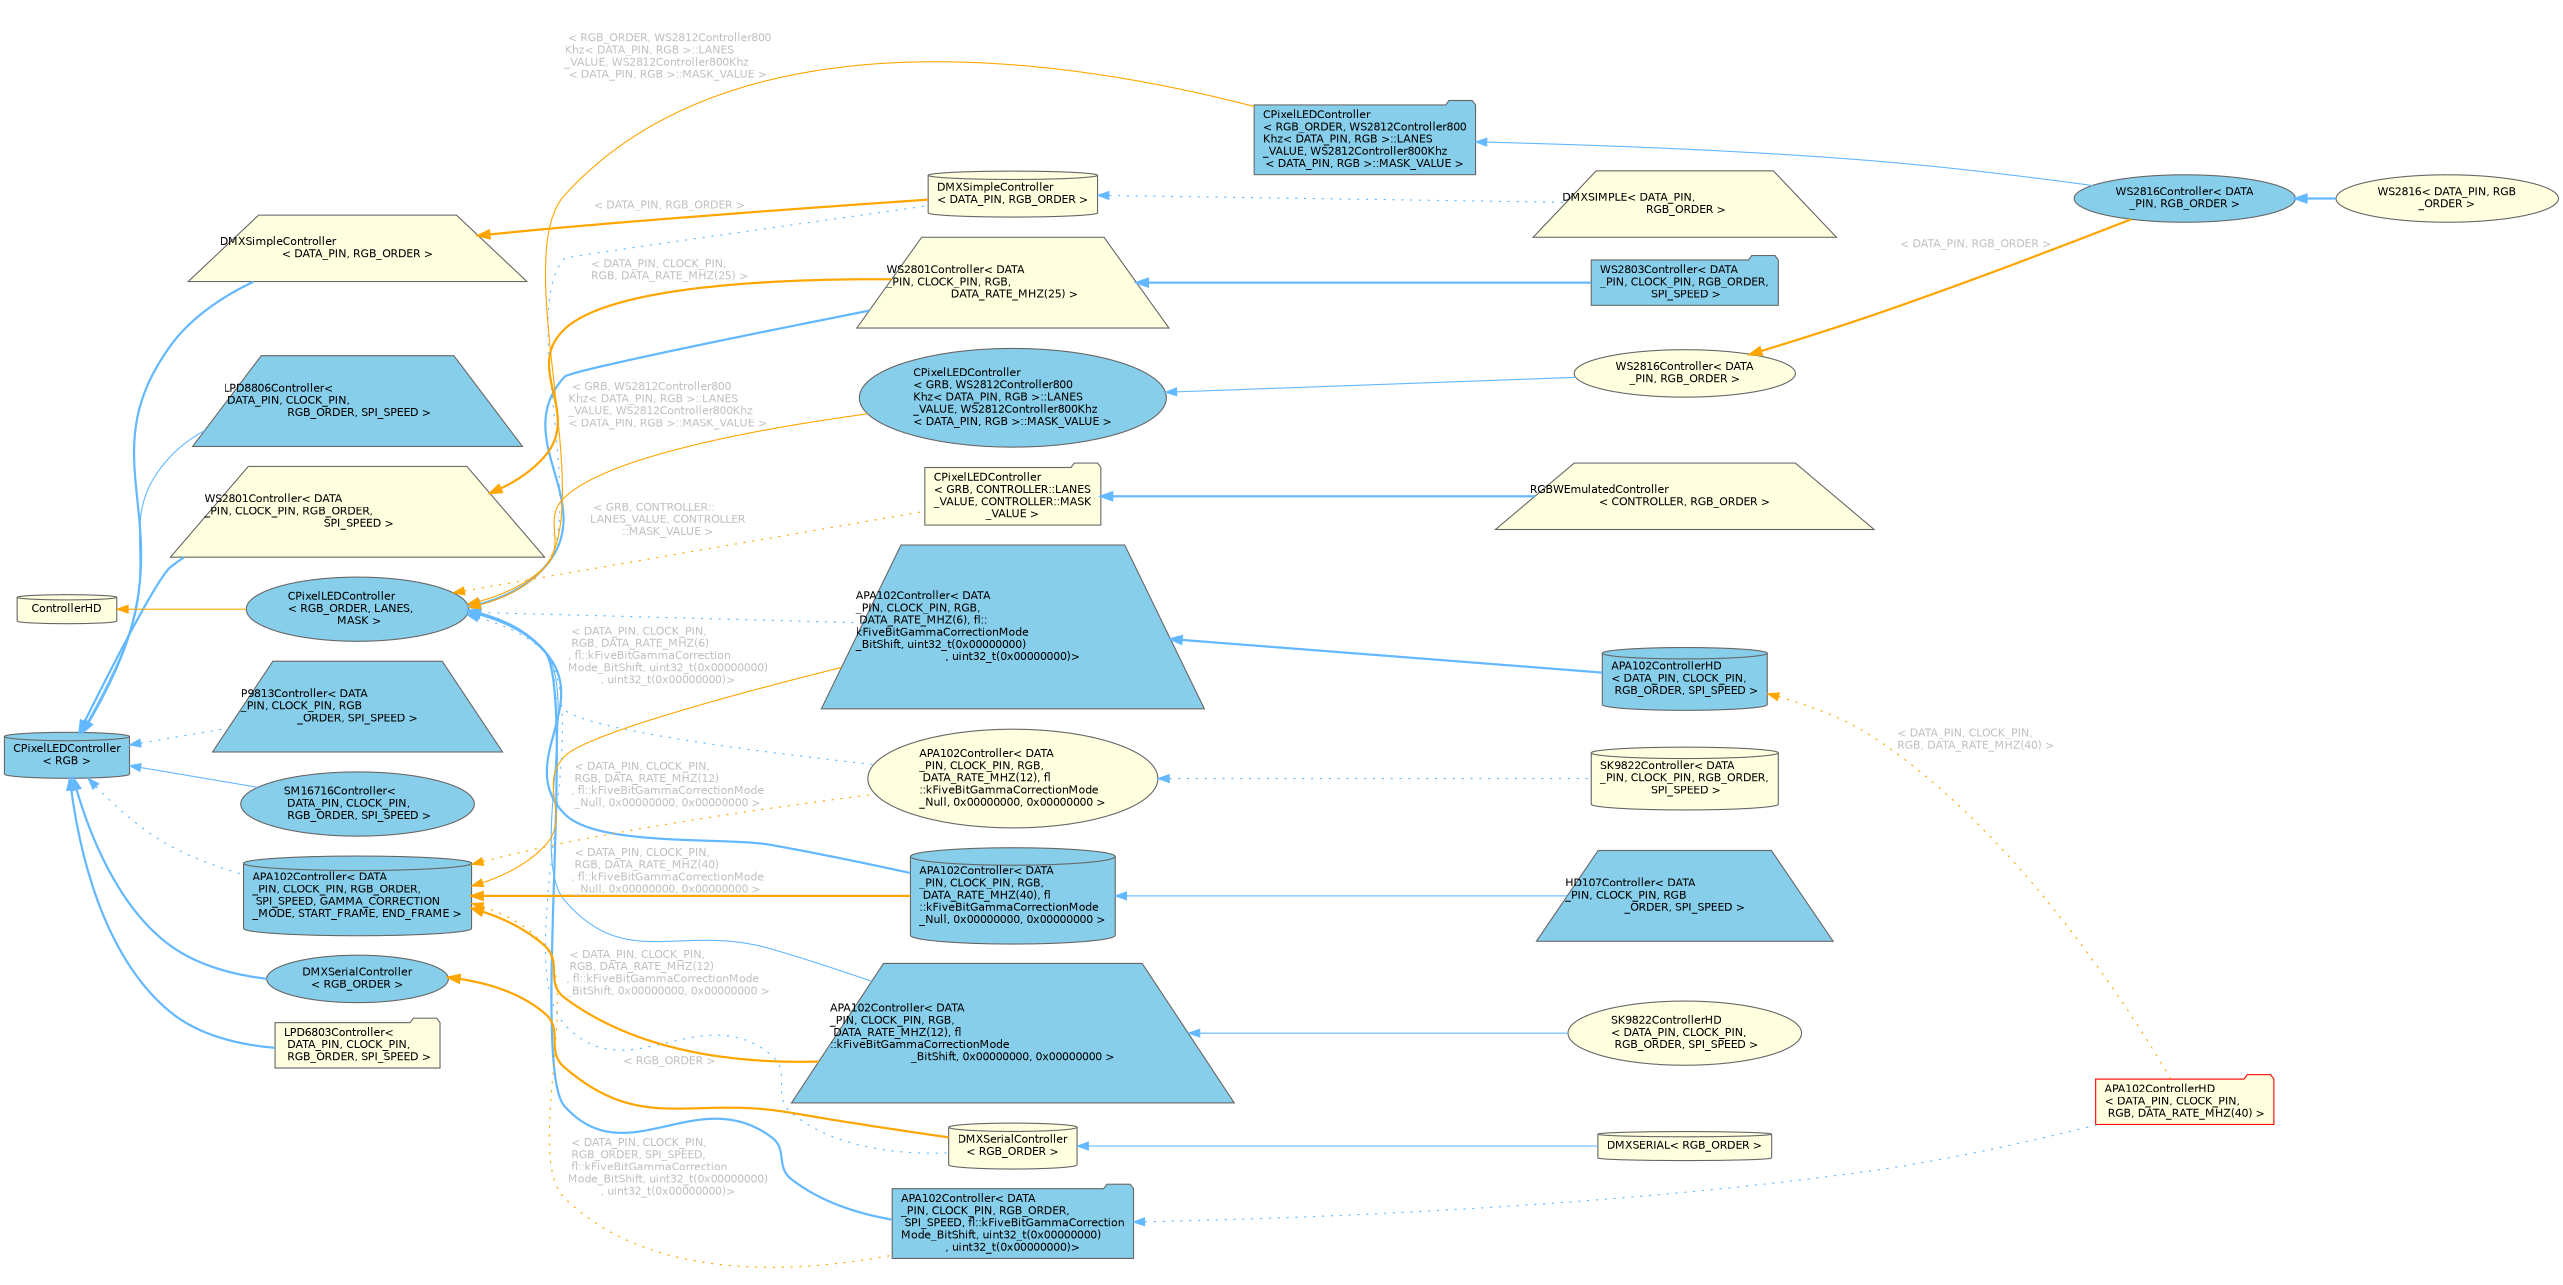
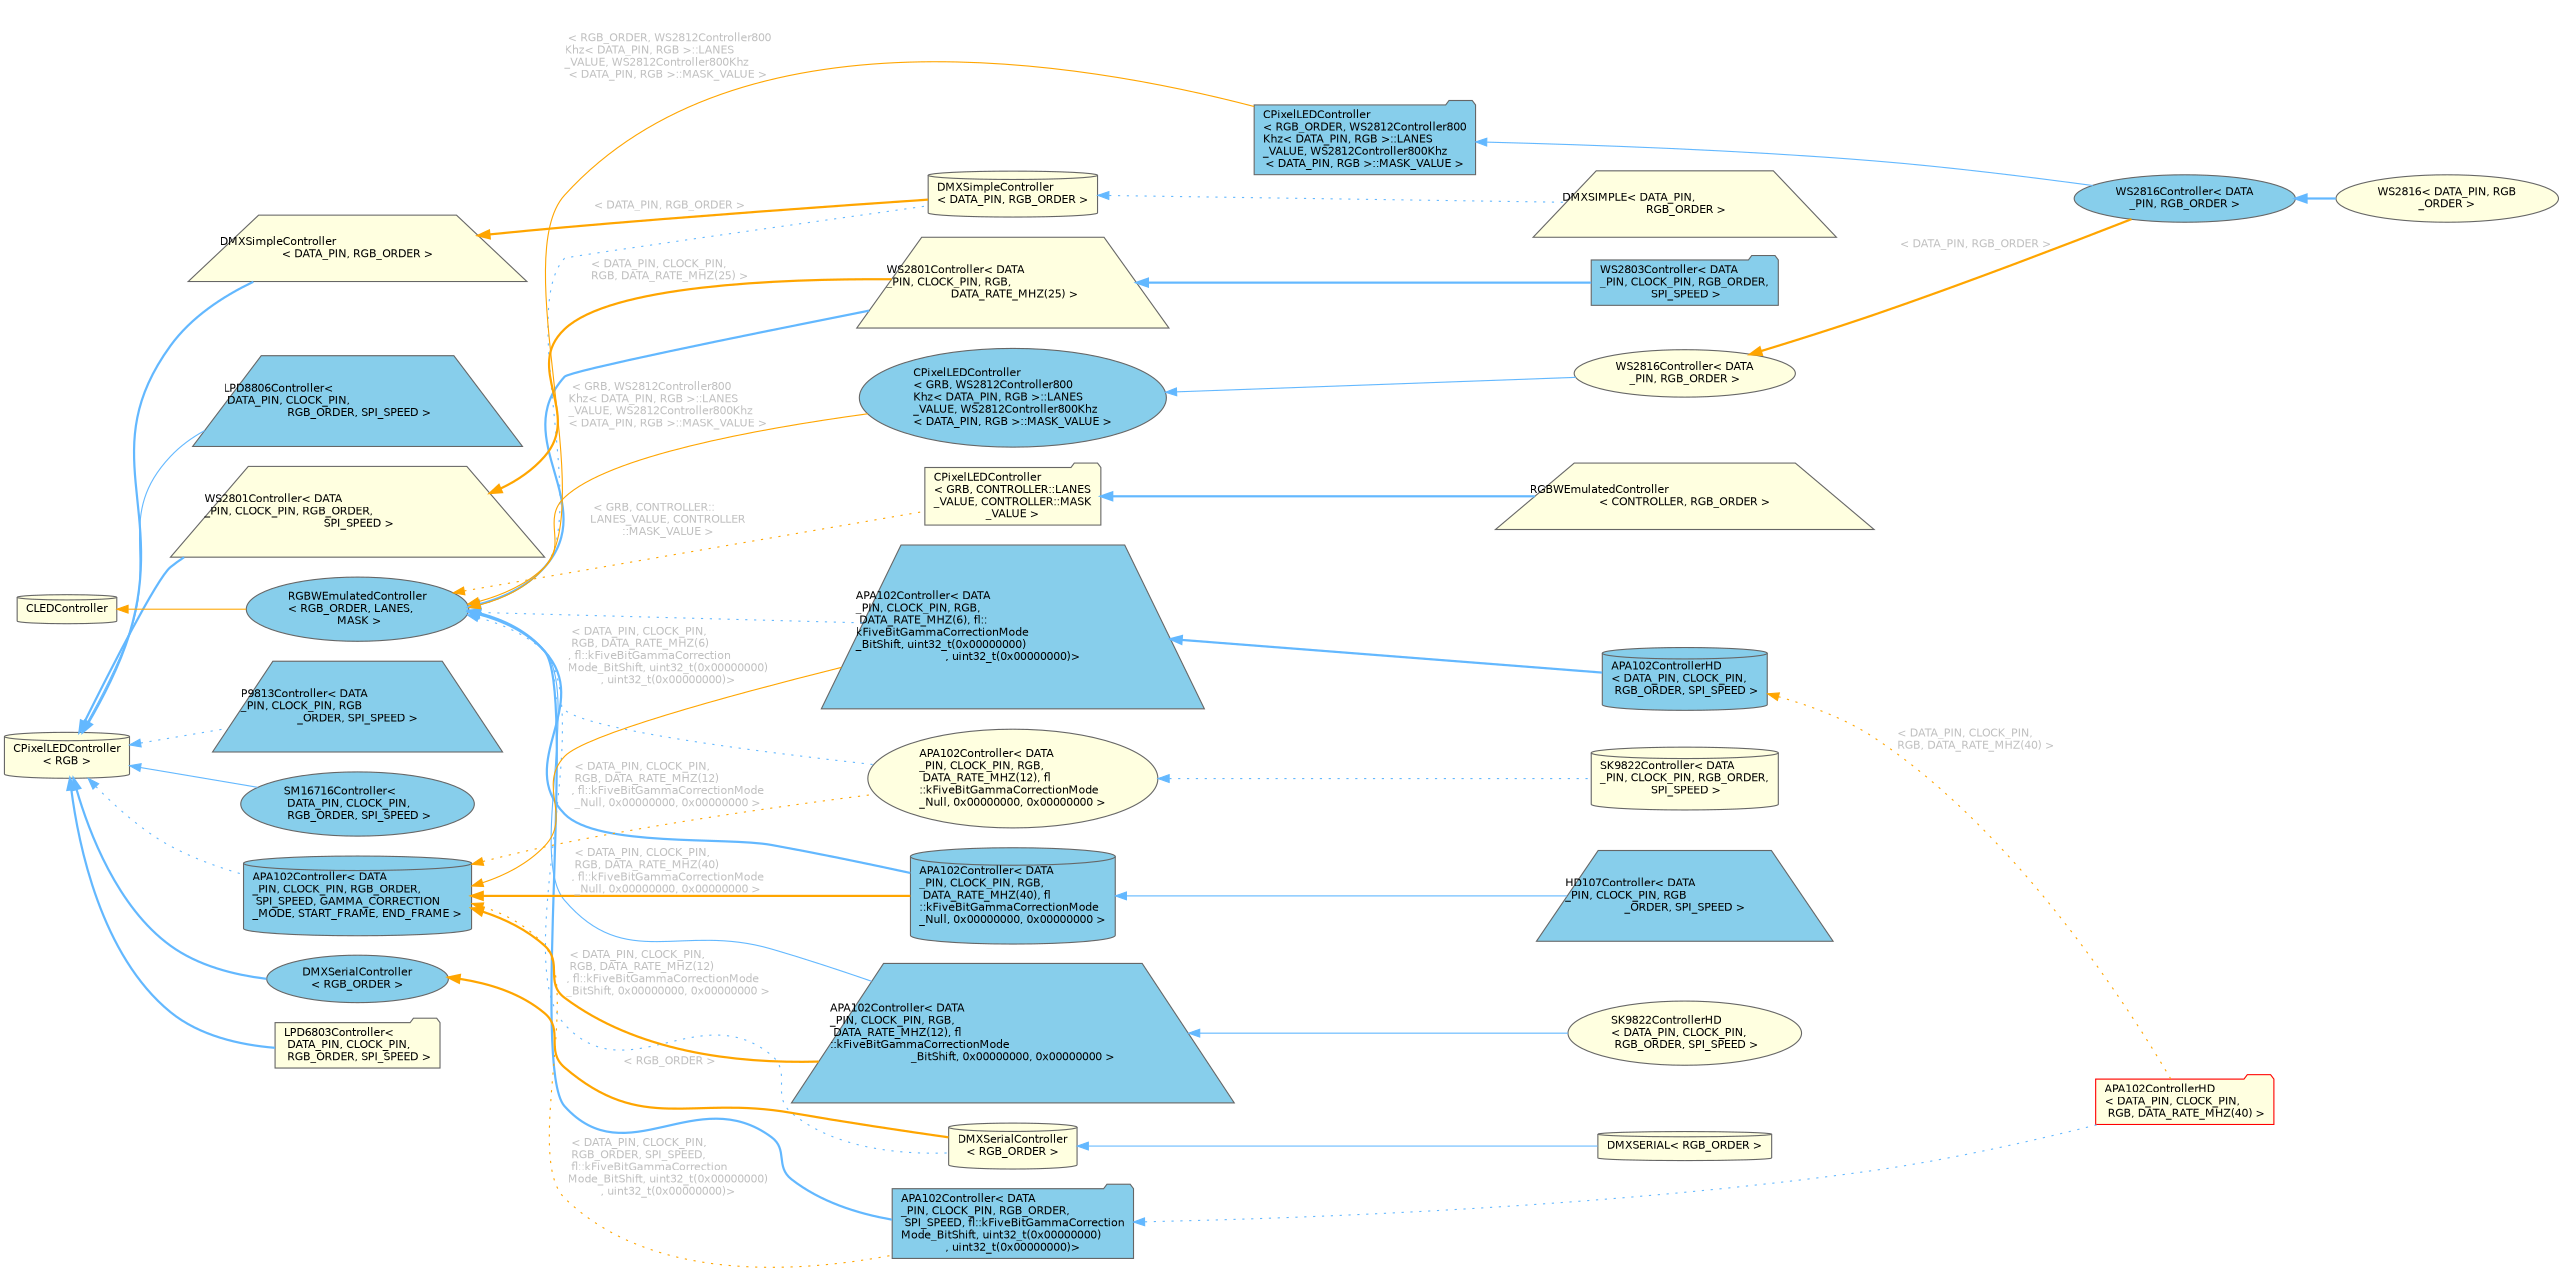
node "ControllerHD": label "ControllerHD" -> "CLEDController"
node "CPixelLEDController < RGB_ORDER, LANES, MASK >": label "CPixelLEDController < RGB_ORDER, LANES, MASK >" -> "RGBWEmulatedController < RGB_ORDER, LANES, MASK >"
node "CPixelLEDController < RGB >": fillcolor skyblue -> lightyellow
